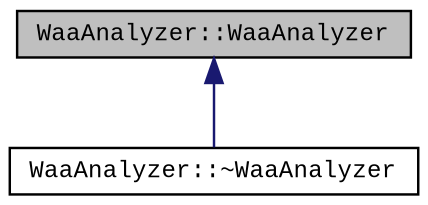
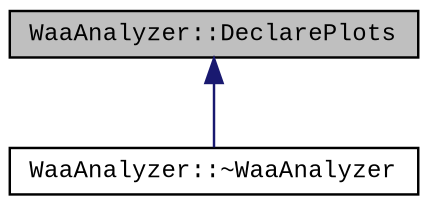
node "WaaAnalyzer::WaaAnalyzer": label "WaaAnalyzer::WaaAnalyzer" -> "WaaAnalyzer::DeclarePlots"
